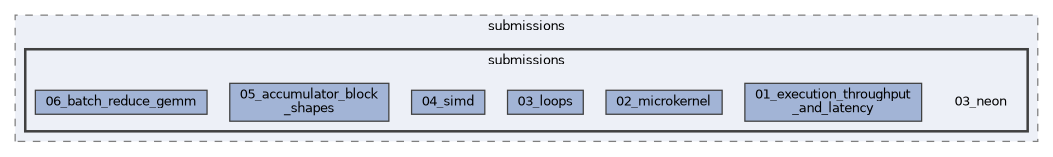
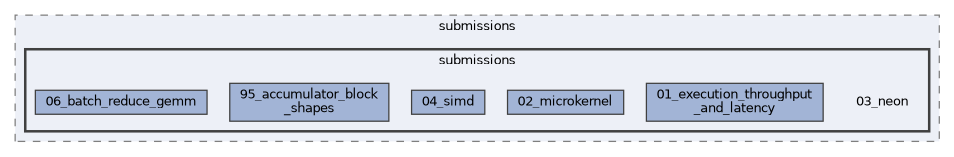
node "05_accumulator_block _shapes": label "05_accumulator_block _shapes" -> "95_accumulator_block _shapes"
node "03_loops": removed
